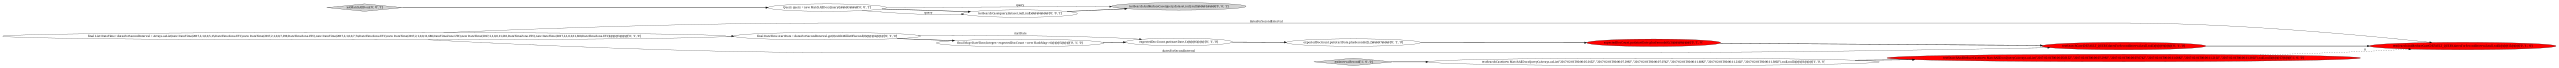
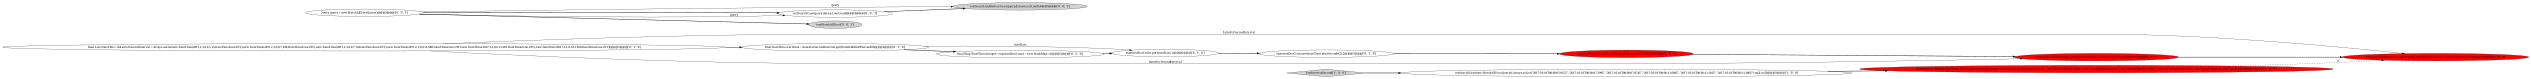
node "testMatchAllDocs['0', '0', '1']": shape diamond -> ellipse
edge "testMatchAllDocs['0', '0', '1']" -> "Query query = new MatchAllDocsQuery()@@@3@@@['0', '0', '1']": reversed
